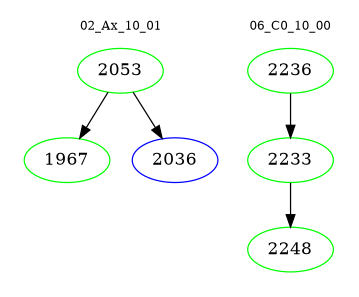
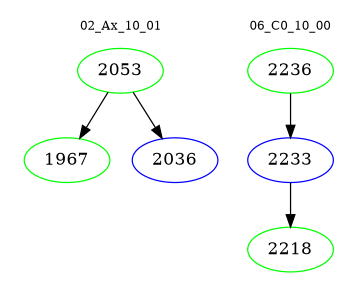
node "2233": color green -> blue
node "2248": label "2248" -> "2218"
